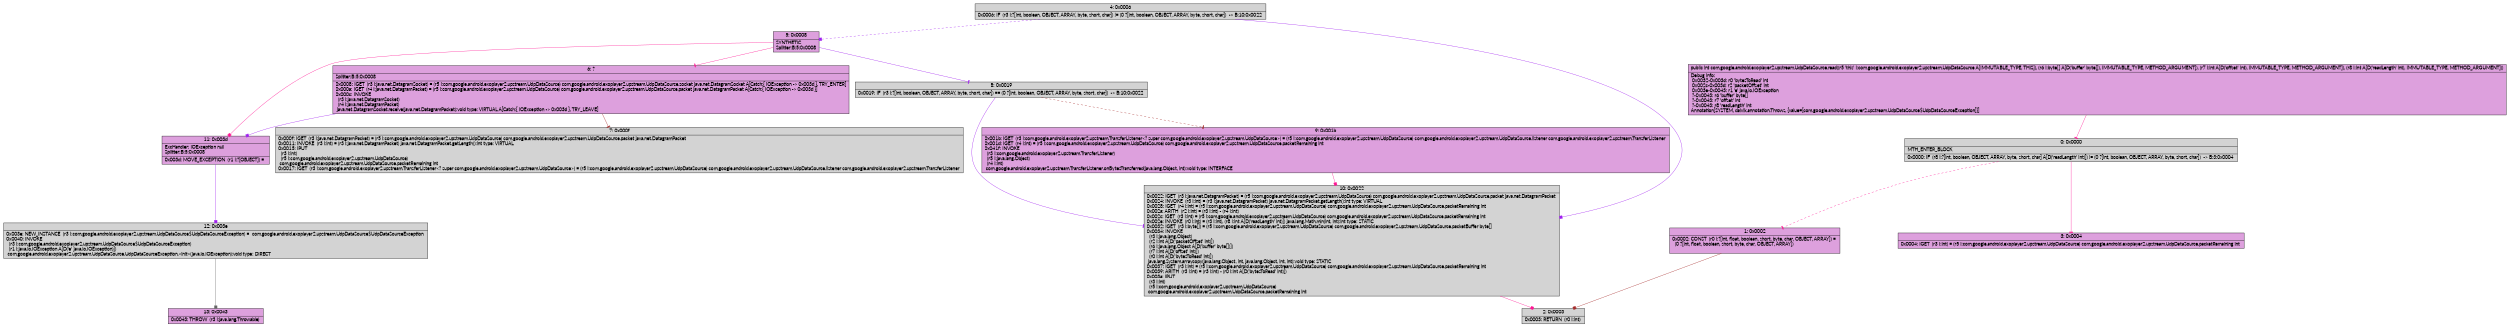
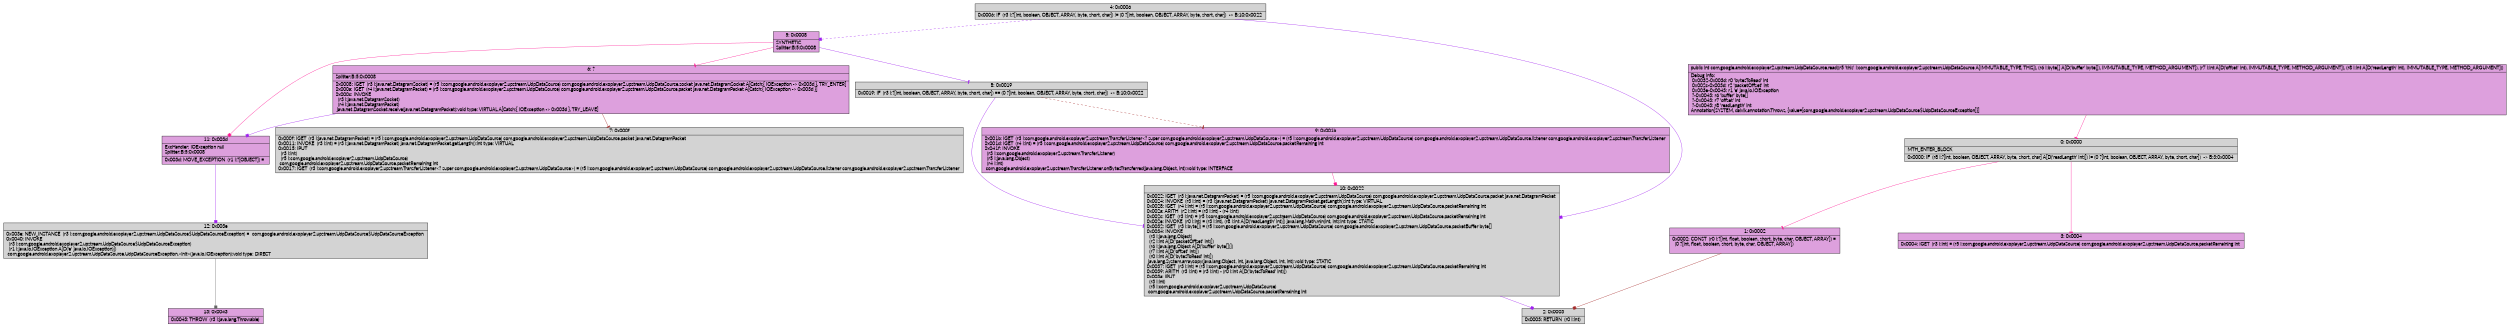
edge "0: 0x0000" -> "1: 0x0002": style dashed -> solid
edge "10: 0x0022" -> "2: 0x0003": color deeppink -> purple
